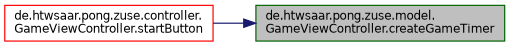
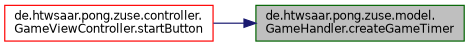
node "de.htwsaar.pong.zuse.model. GameViewController.createGameTimer": label "de.htwsaar.pong.zuse.model. GameViewController.createGameTimer" -> "de.htwsaar.pong.zuse.model. GameHandler.createGameTimer"
